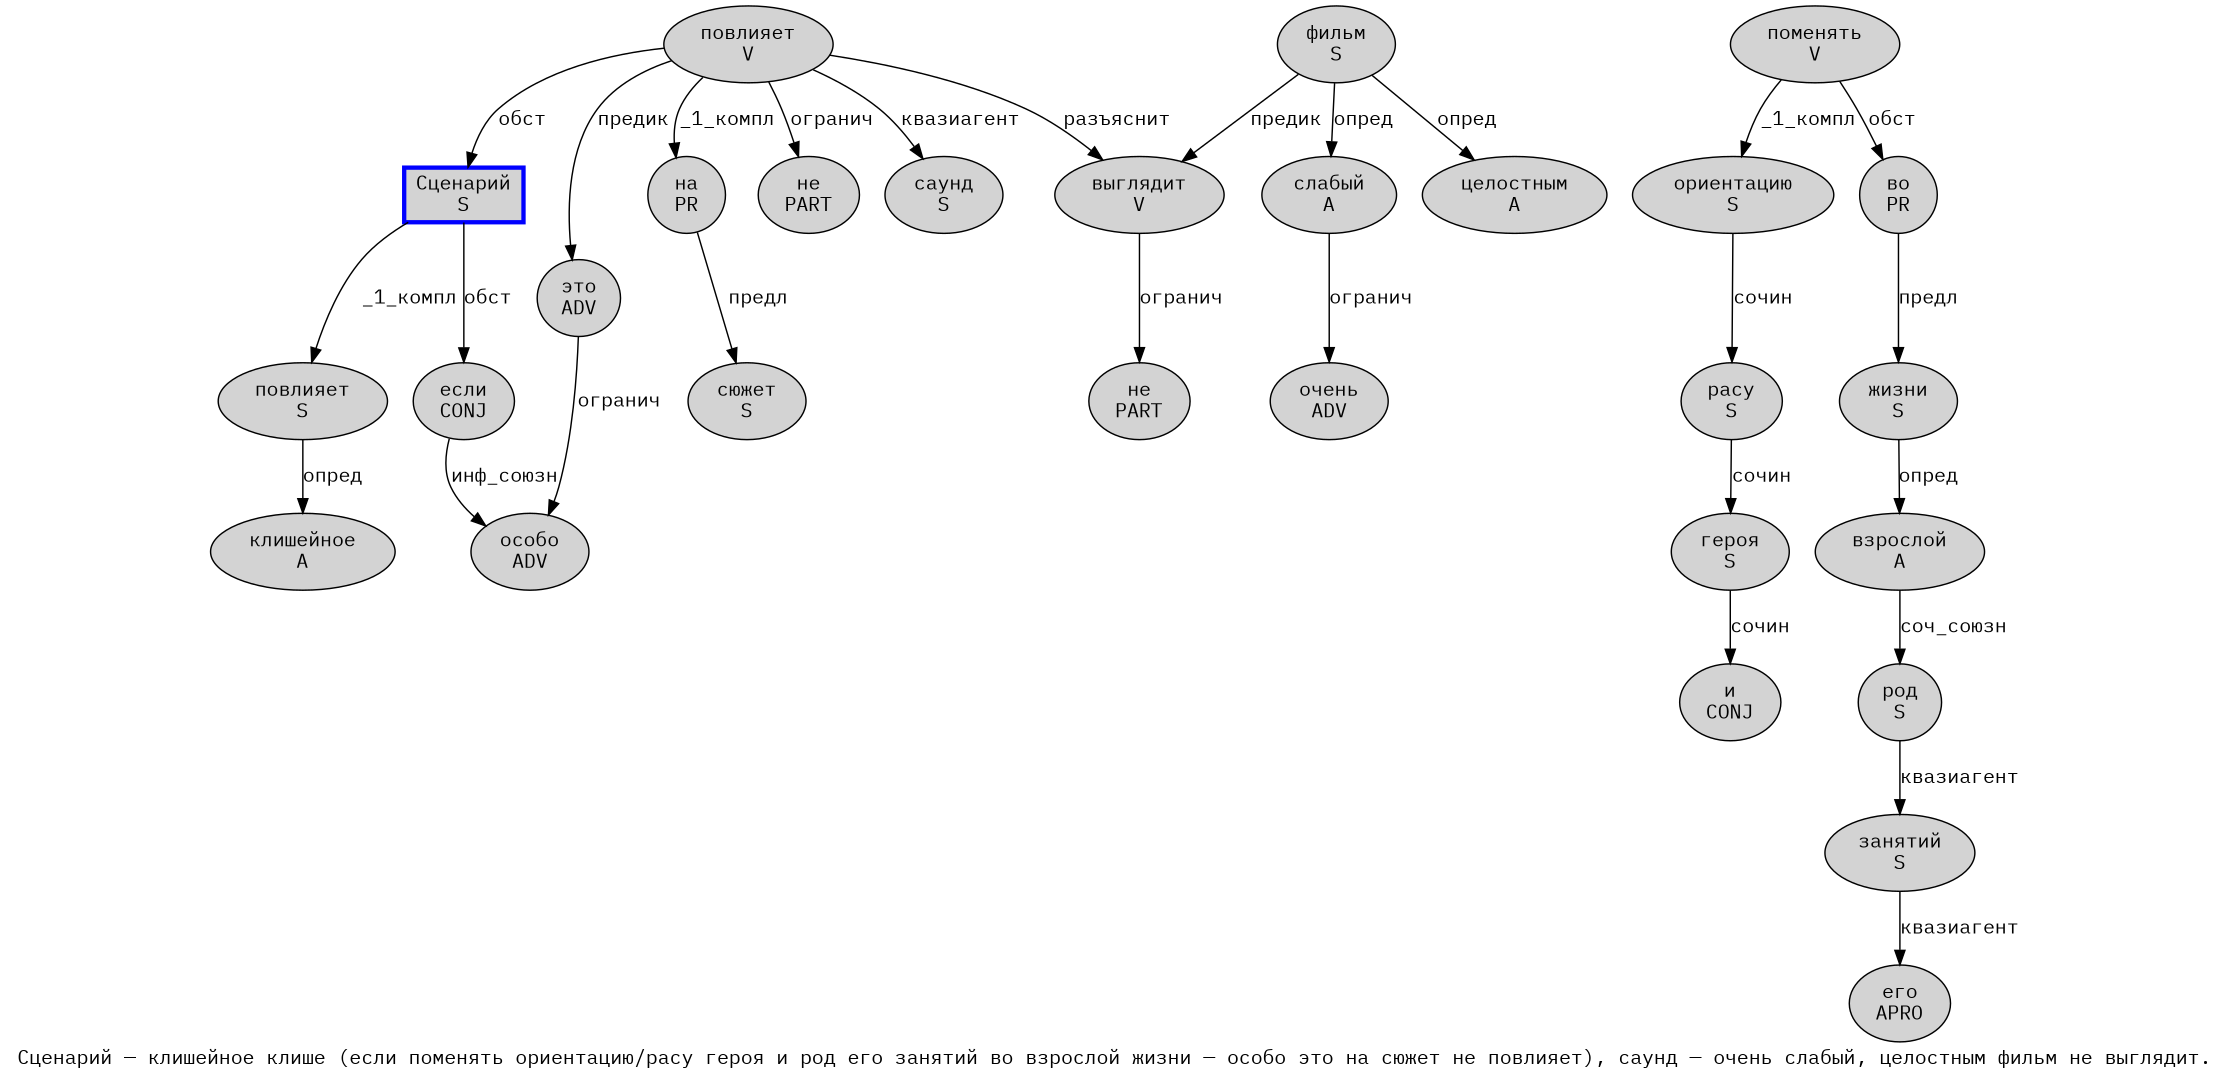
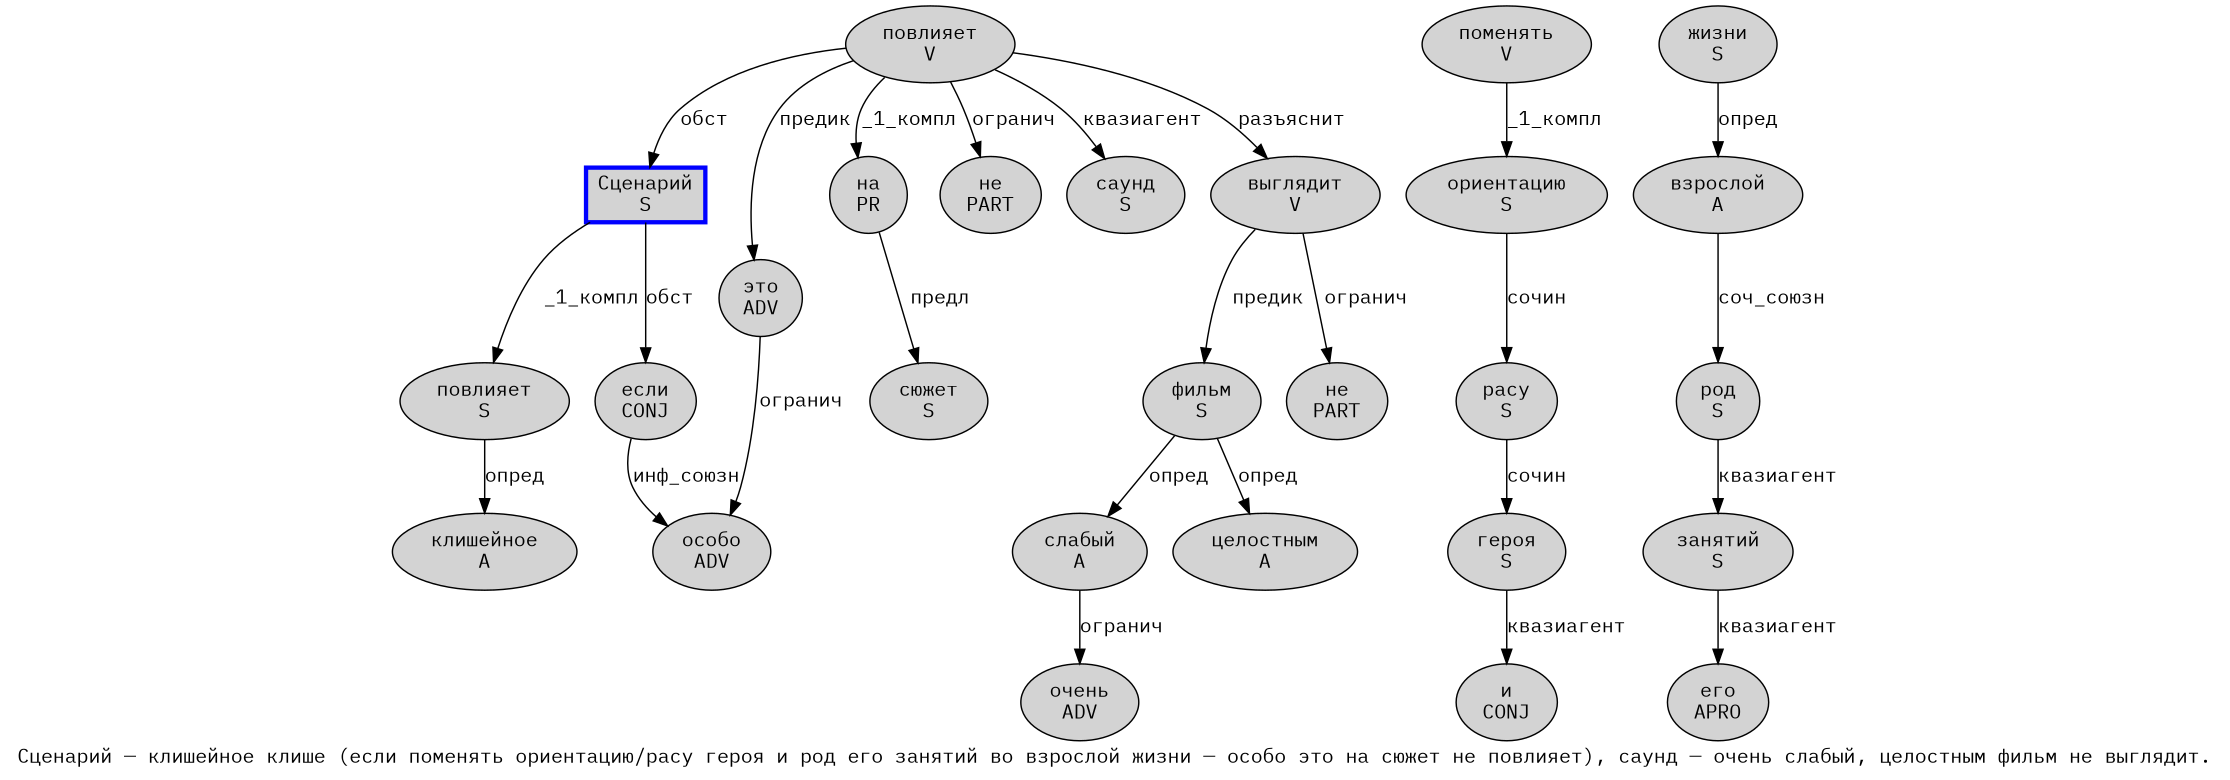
edge "фильм S" -> "выглядит V": reversed
node "во PR": removed
edge "героя S" -> "и CONJ": label "сочин" -> "квазиагент"
